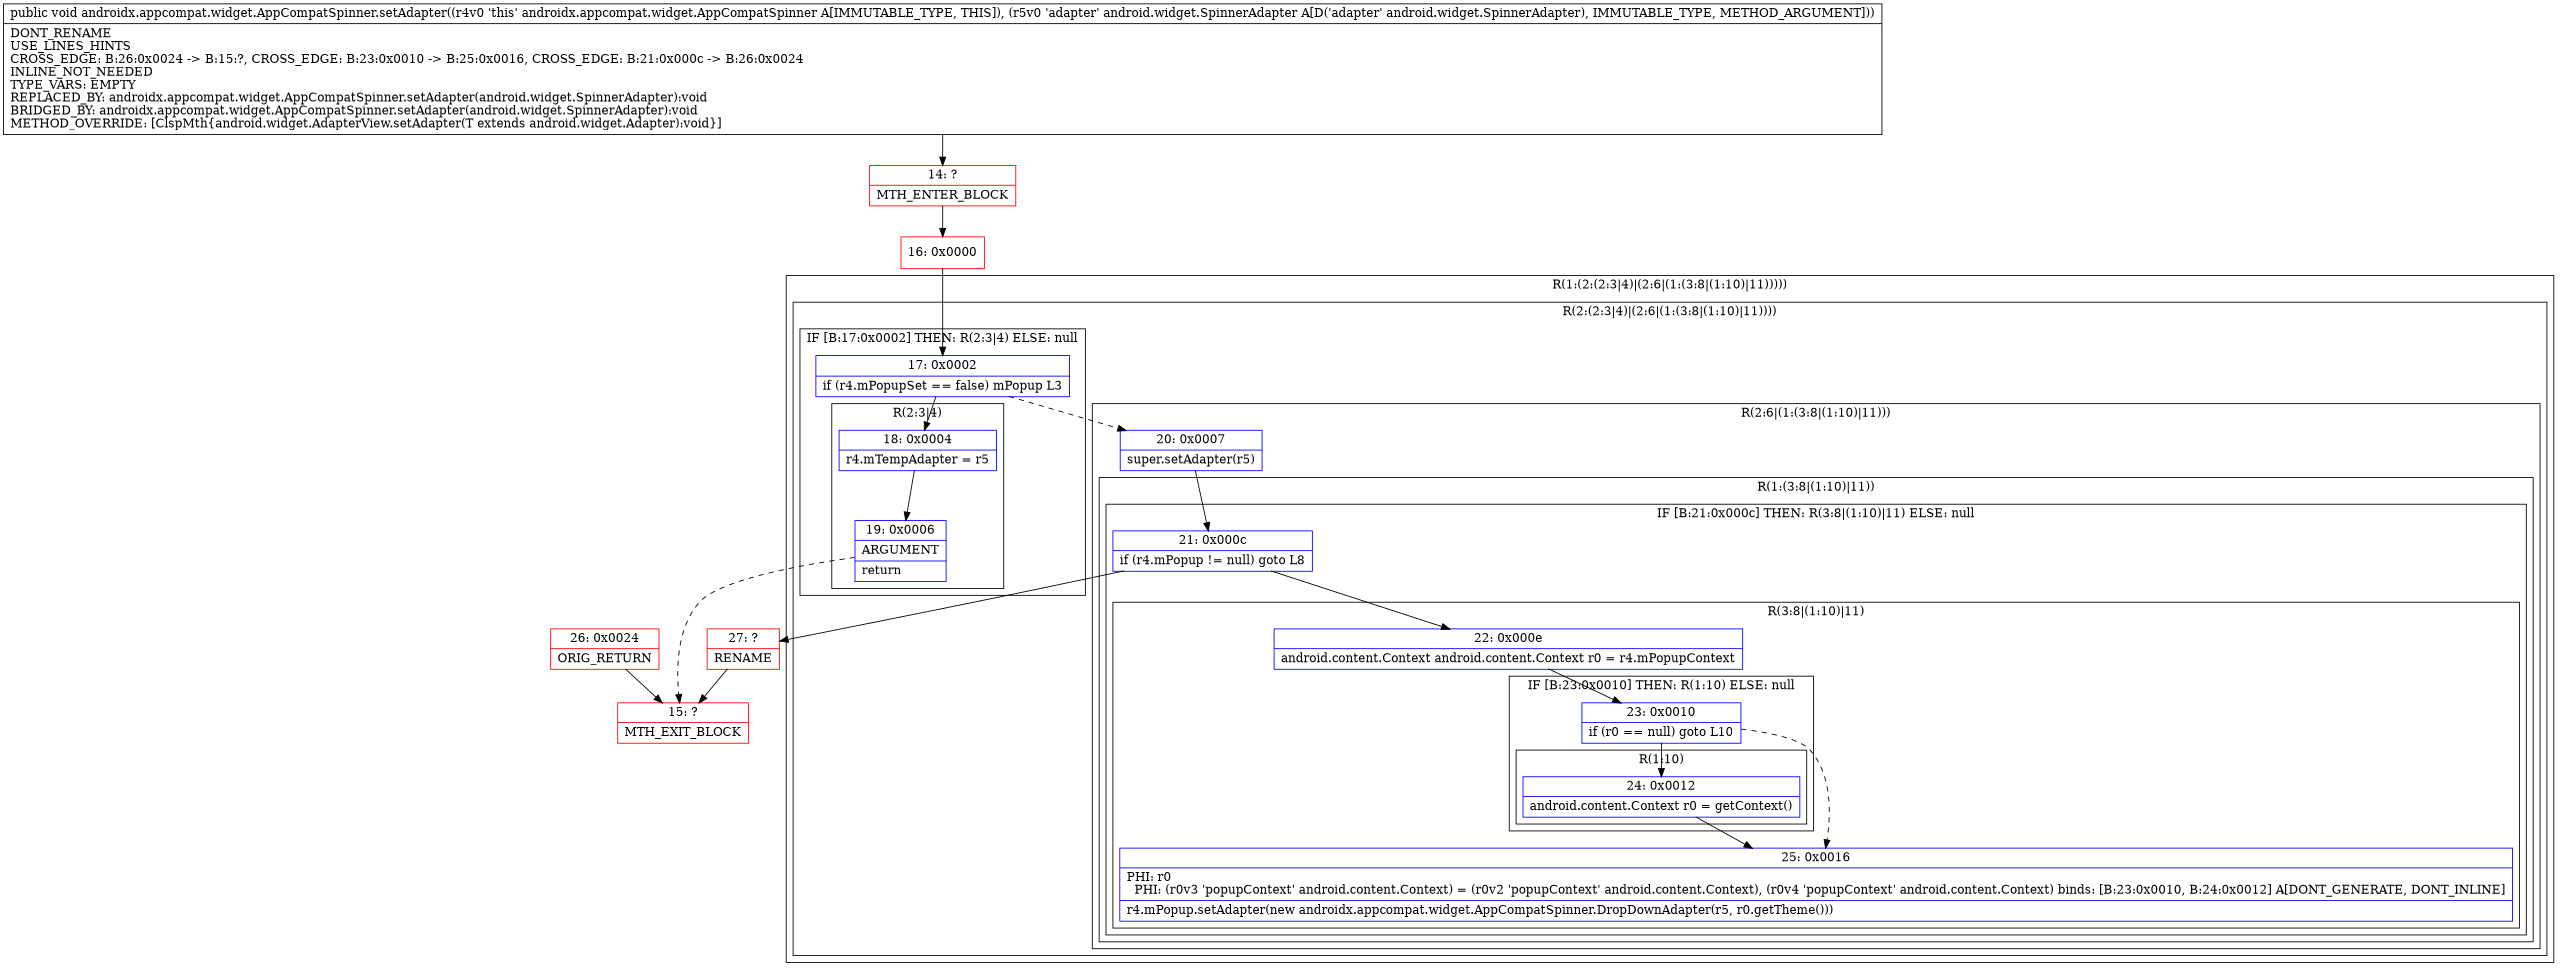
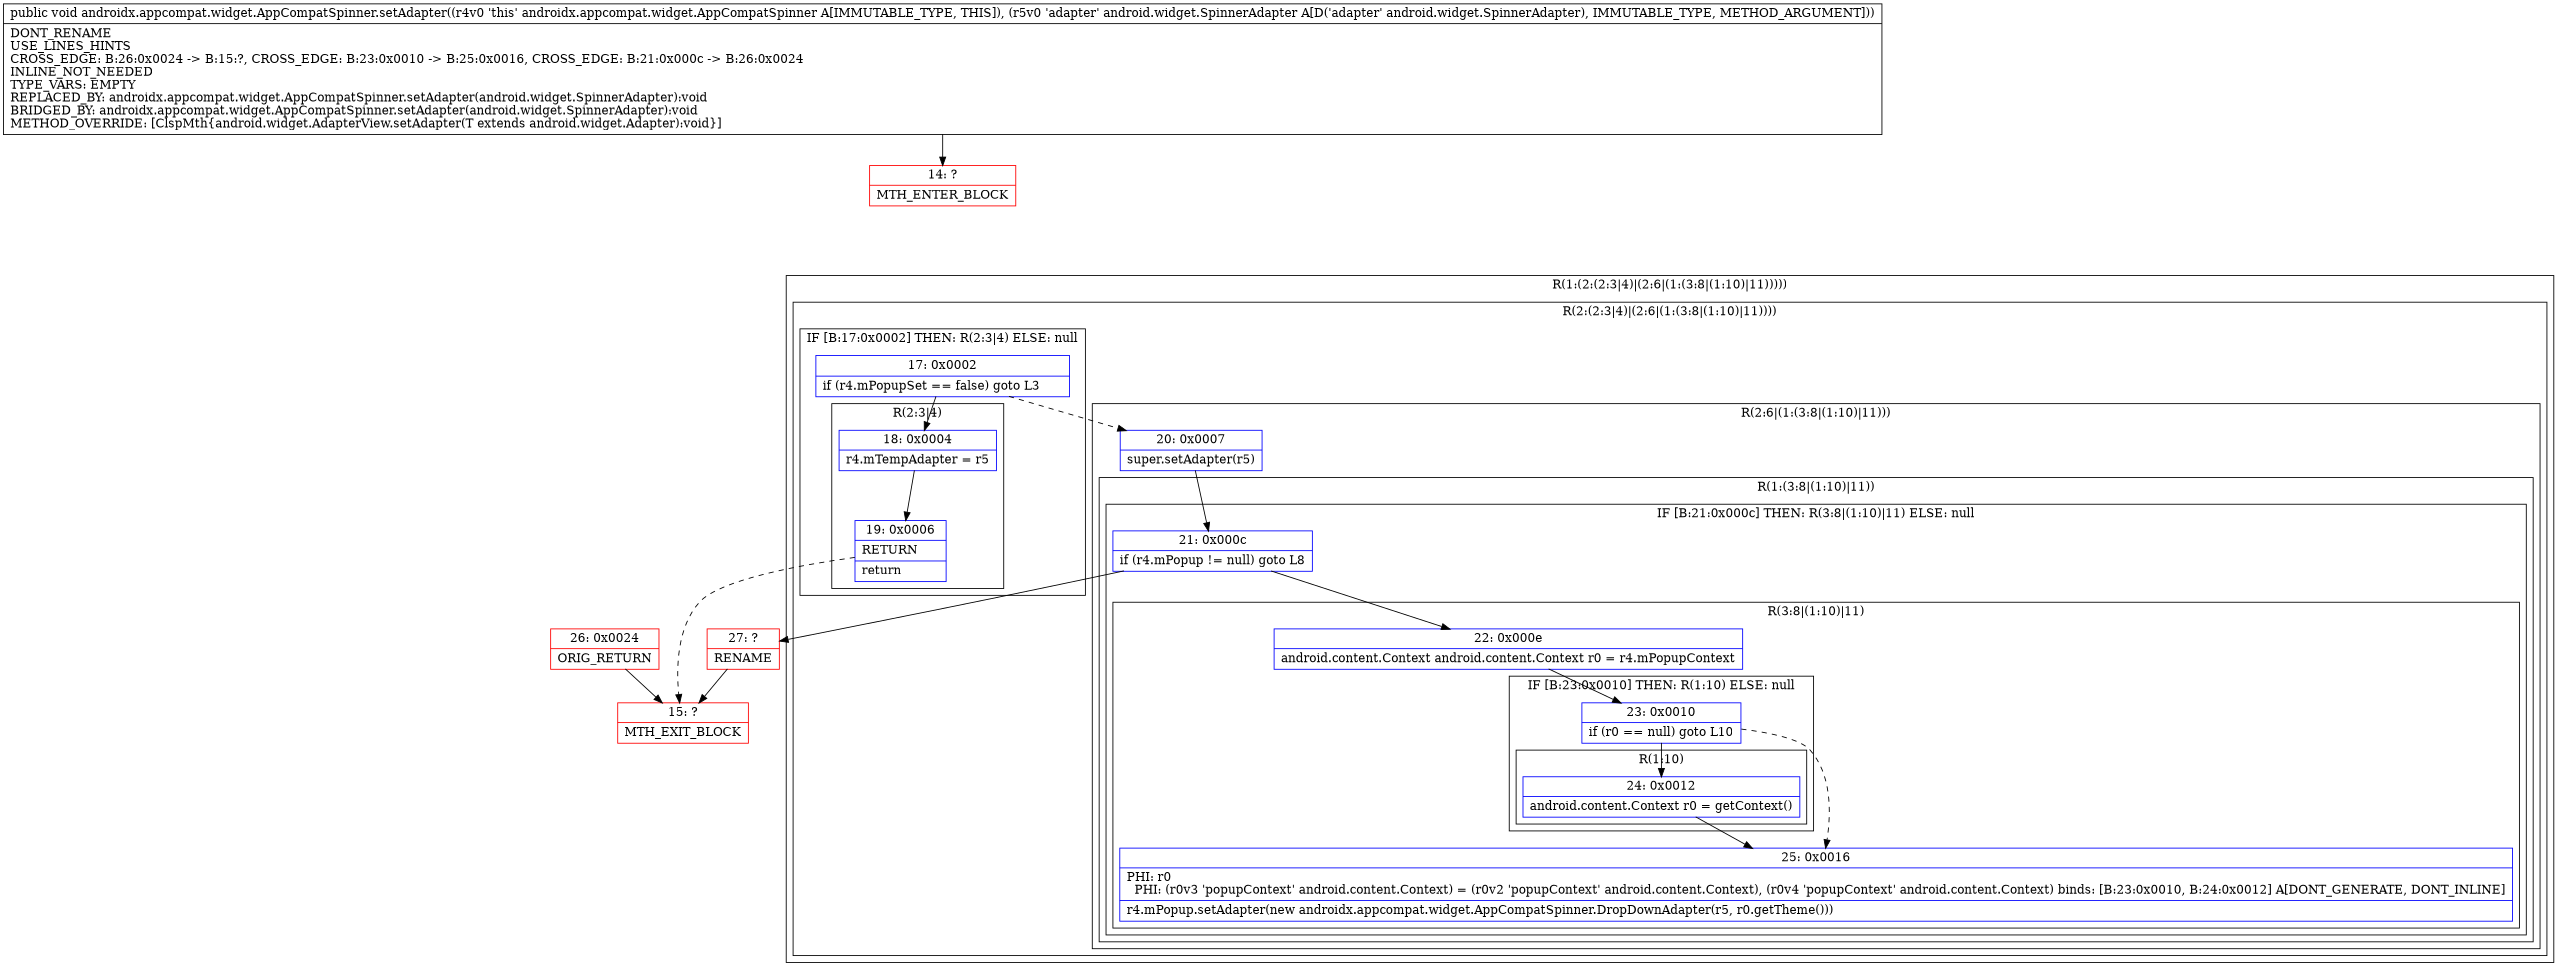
node "16: 0x0000": removed
node "17: 0x0002": text "if (r4.mPopupSet == false) mPopup L3" -> "if (r4.mPopupSet == false) goto L3"
node "19: 0x0006": text "ARGUMENT" -> "RETURN"
